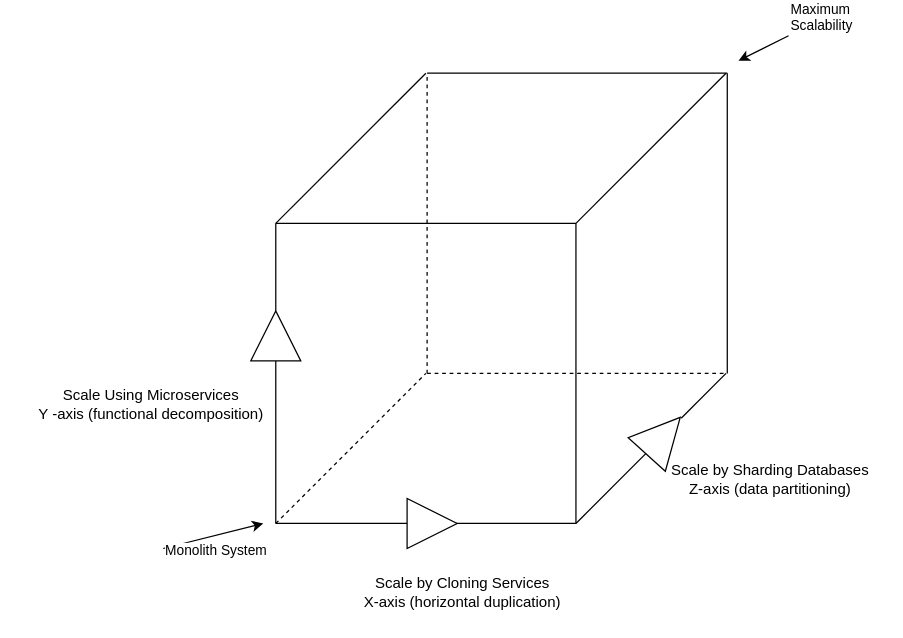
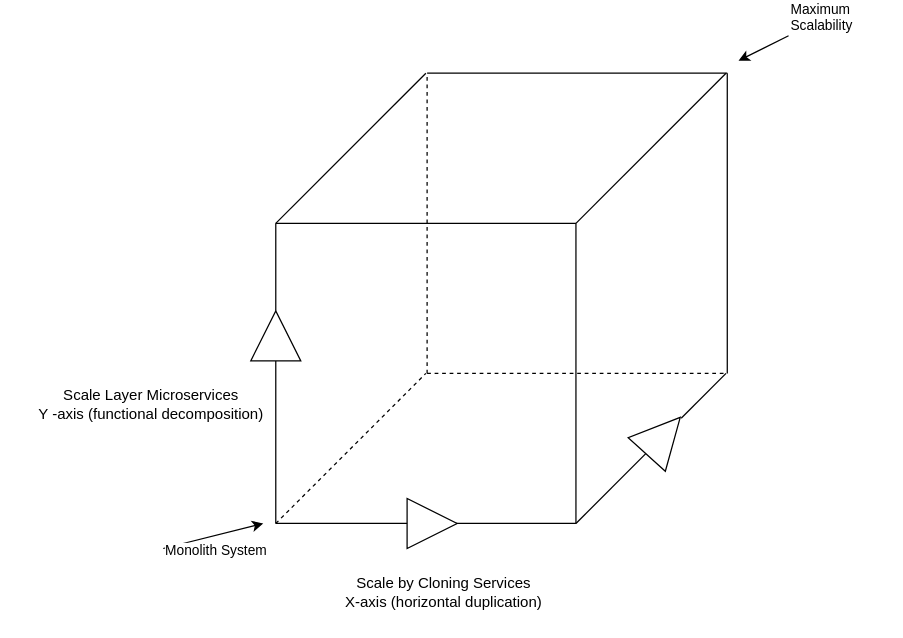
node "Scale Using Microservices Y -axis (functional decomposition)": label "Scale Using Microservices Y -axis (functional decomposition)" -> "Scale Layer Microservices Y -axis (functional decomposition)"
node "Scale by Sharding Databases Z-axis (data partitioning)": removed
node "Scale by Cloning Services X-axis (horizontal duplication)": moved (462, 592) -> (443, 592)
